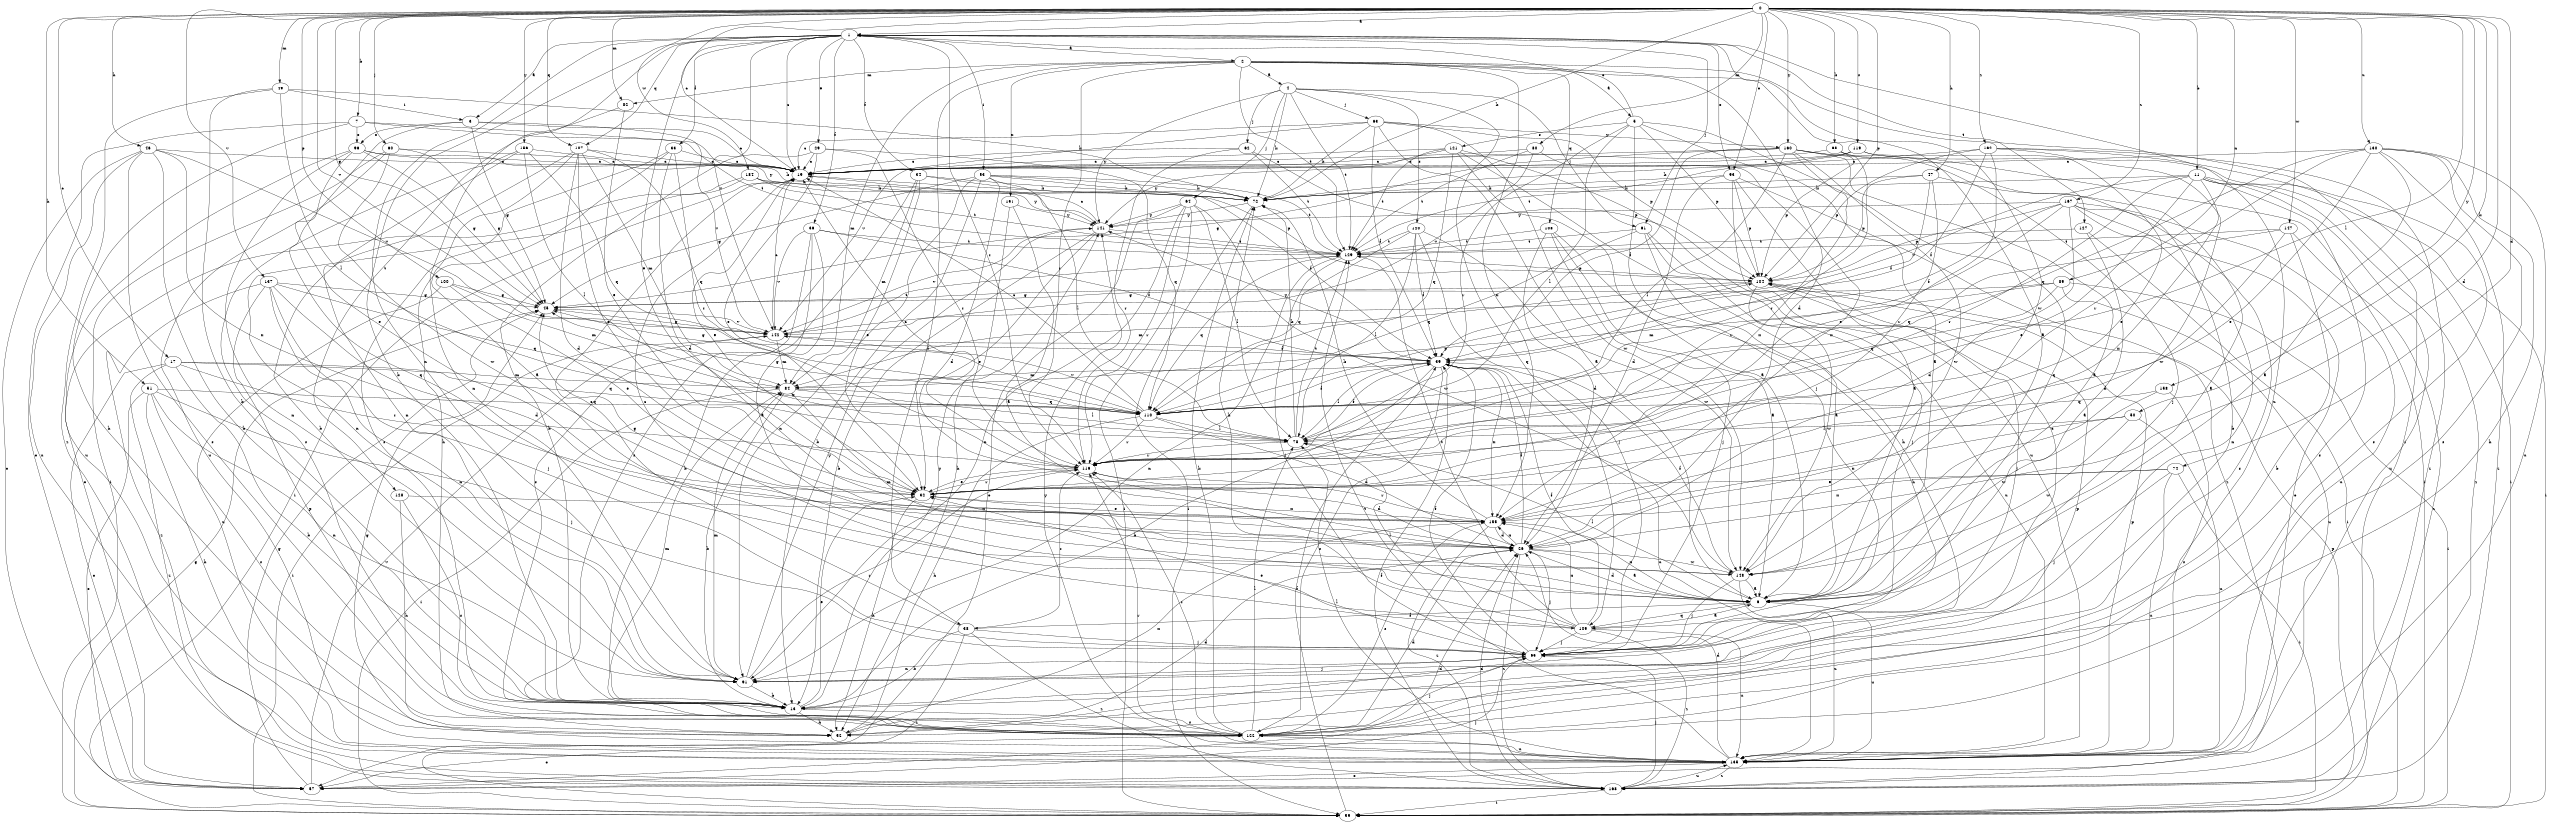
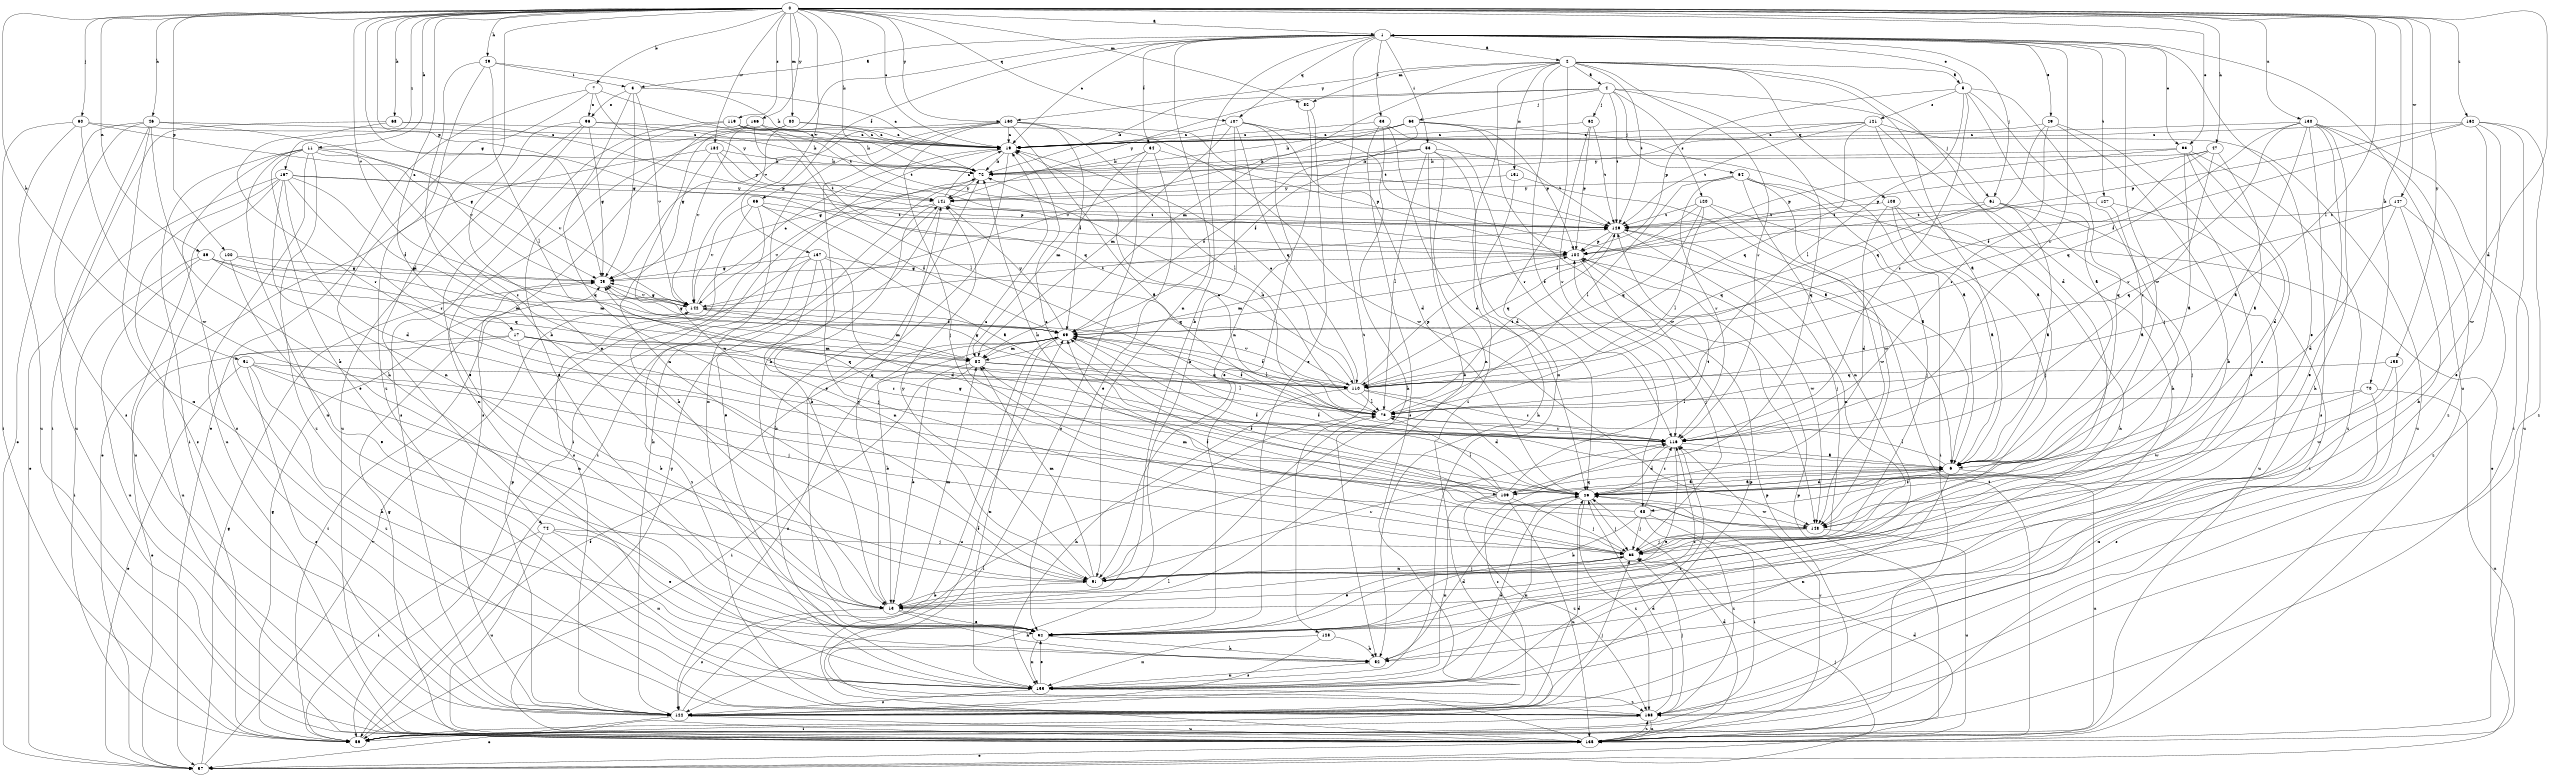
edge "0" -> "49": label "m" -> "h"
edge "63" -> "160": now "2" -> "160"
node "50": label "50" -> "70"
edge "110" -> "52": now "110" -> "155"
edge "148" -> "6": now "116" -> "6"
